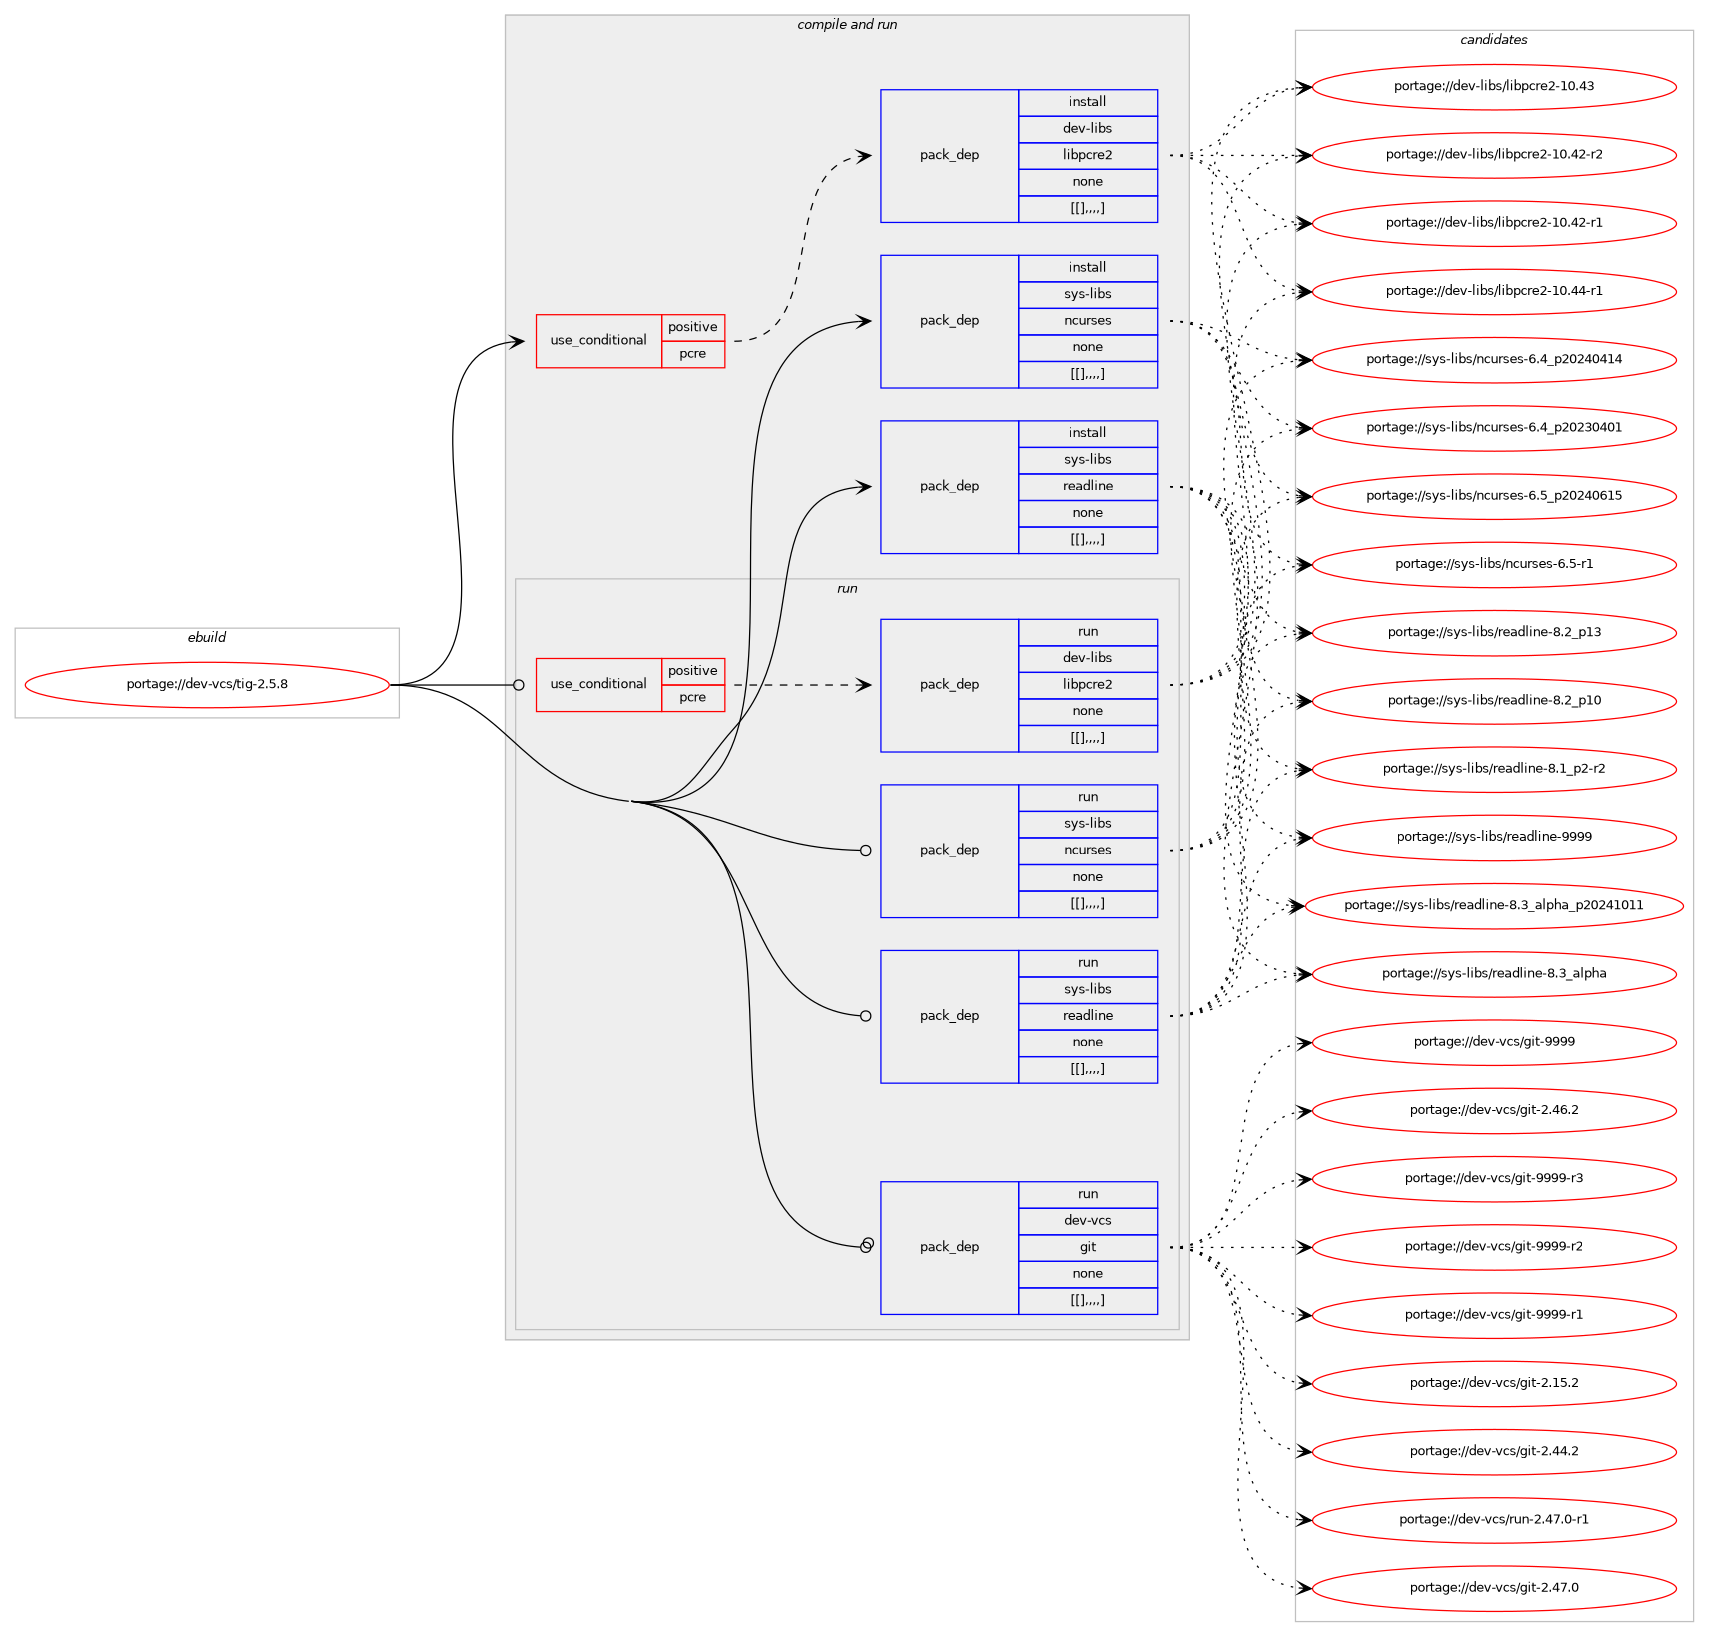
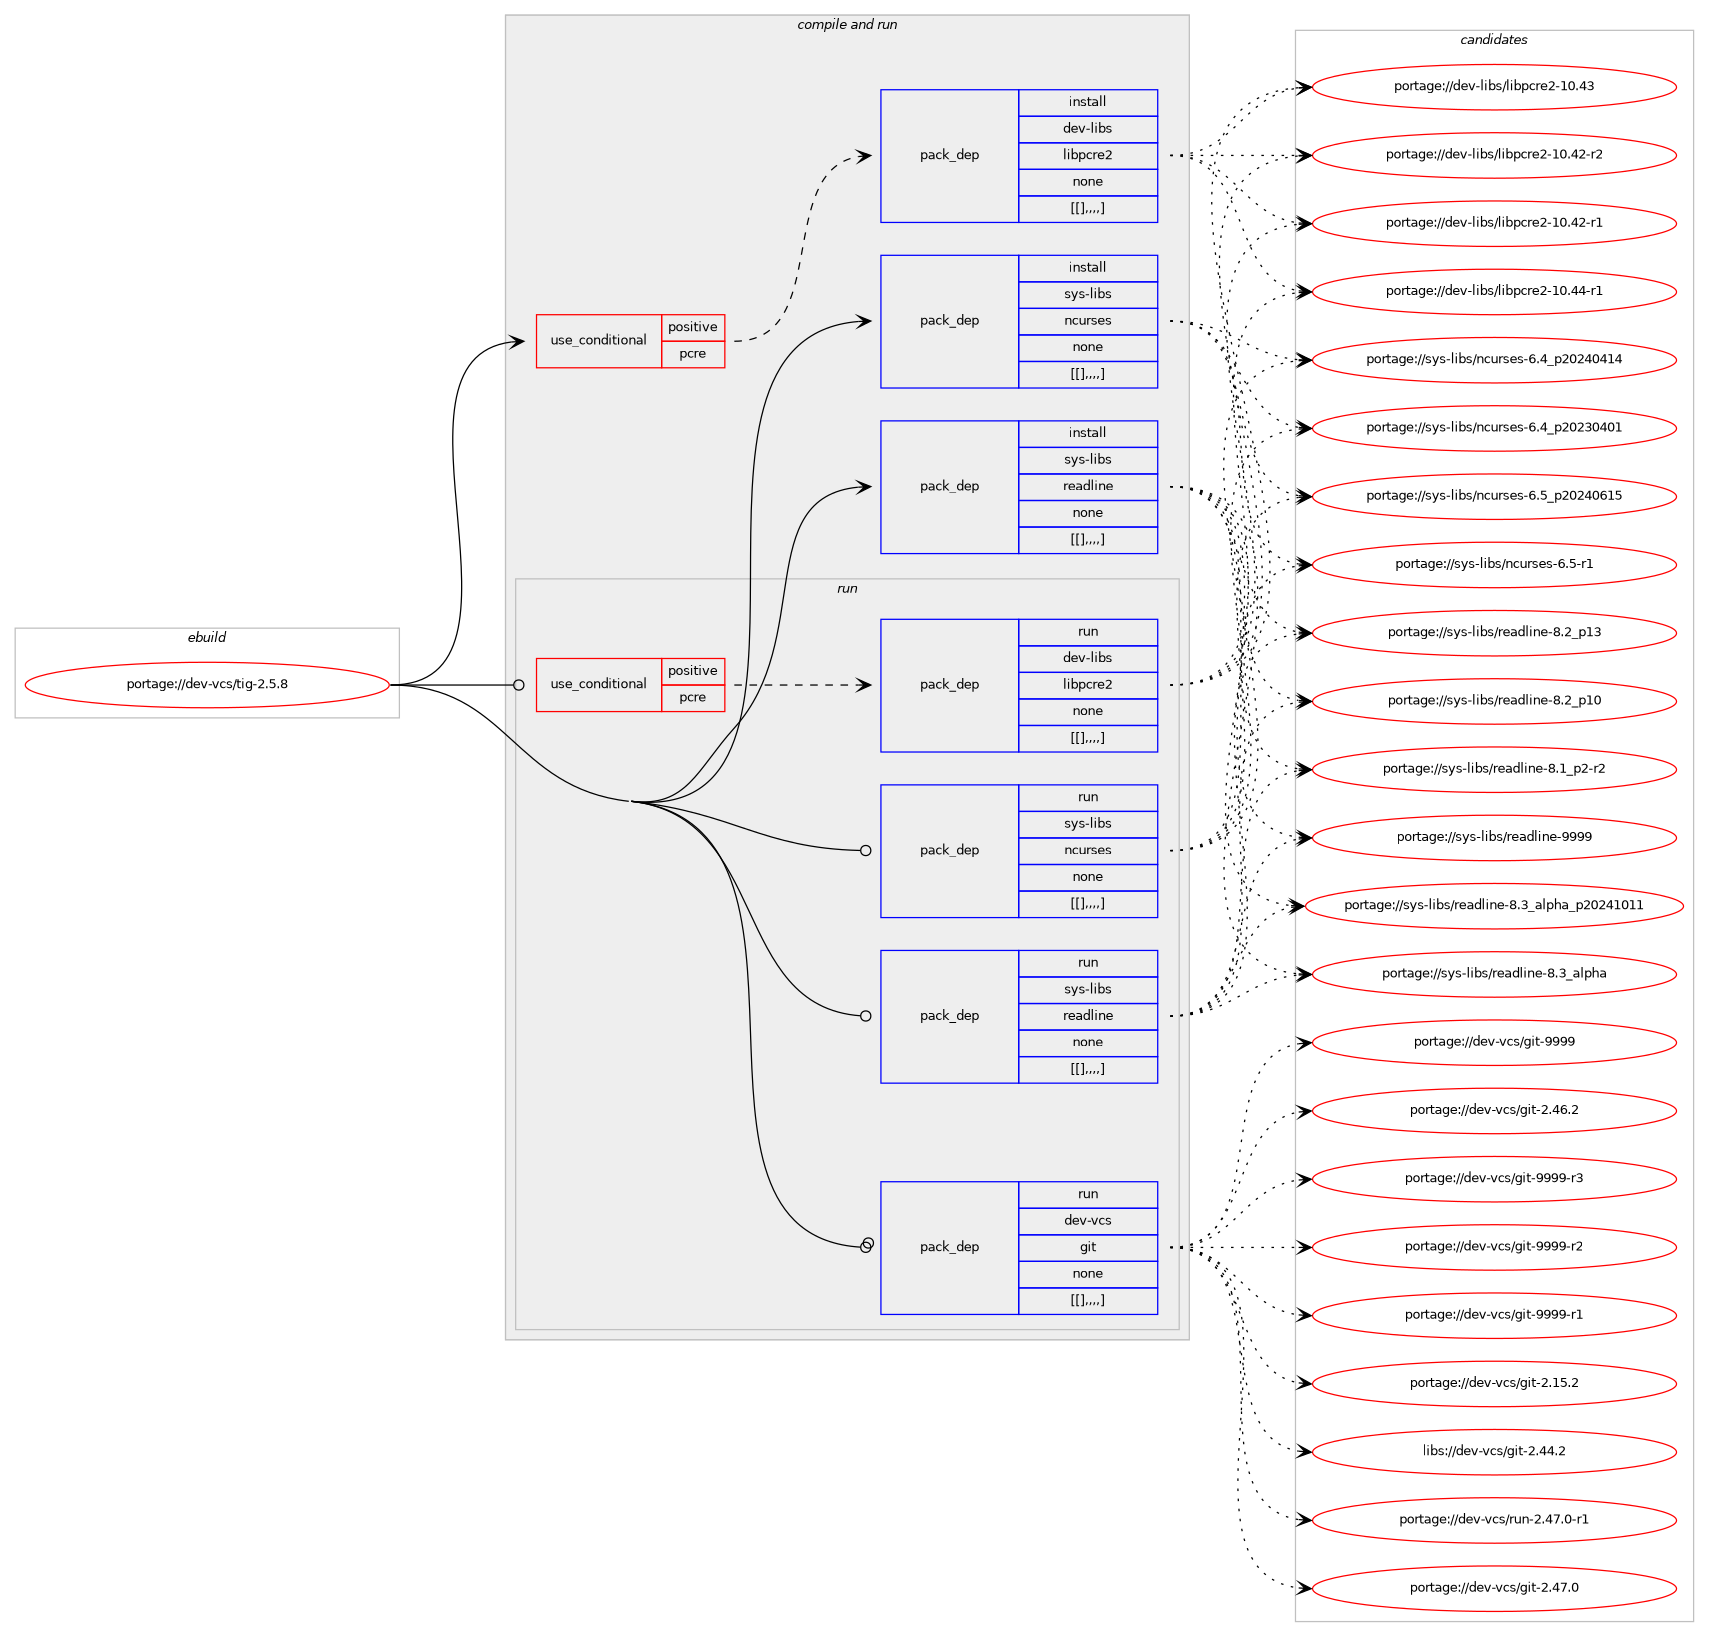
node "portage://dev-vcs/git-2.44.2": label "portage://dev-vcs/git-2.44.2" -> "libs://dev-vcs/git-2.44.2"
